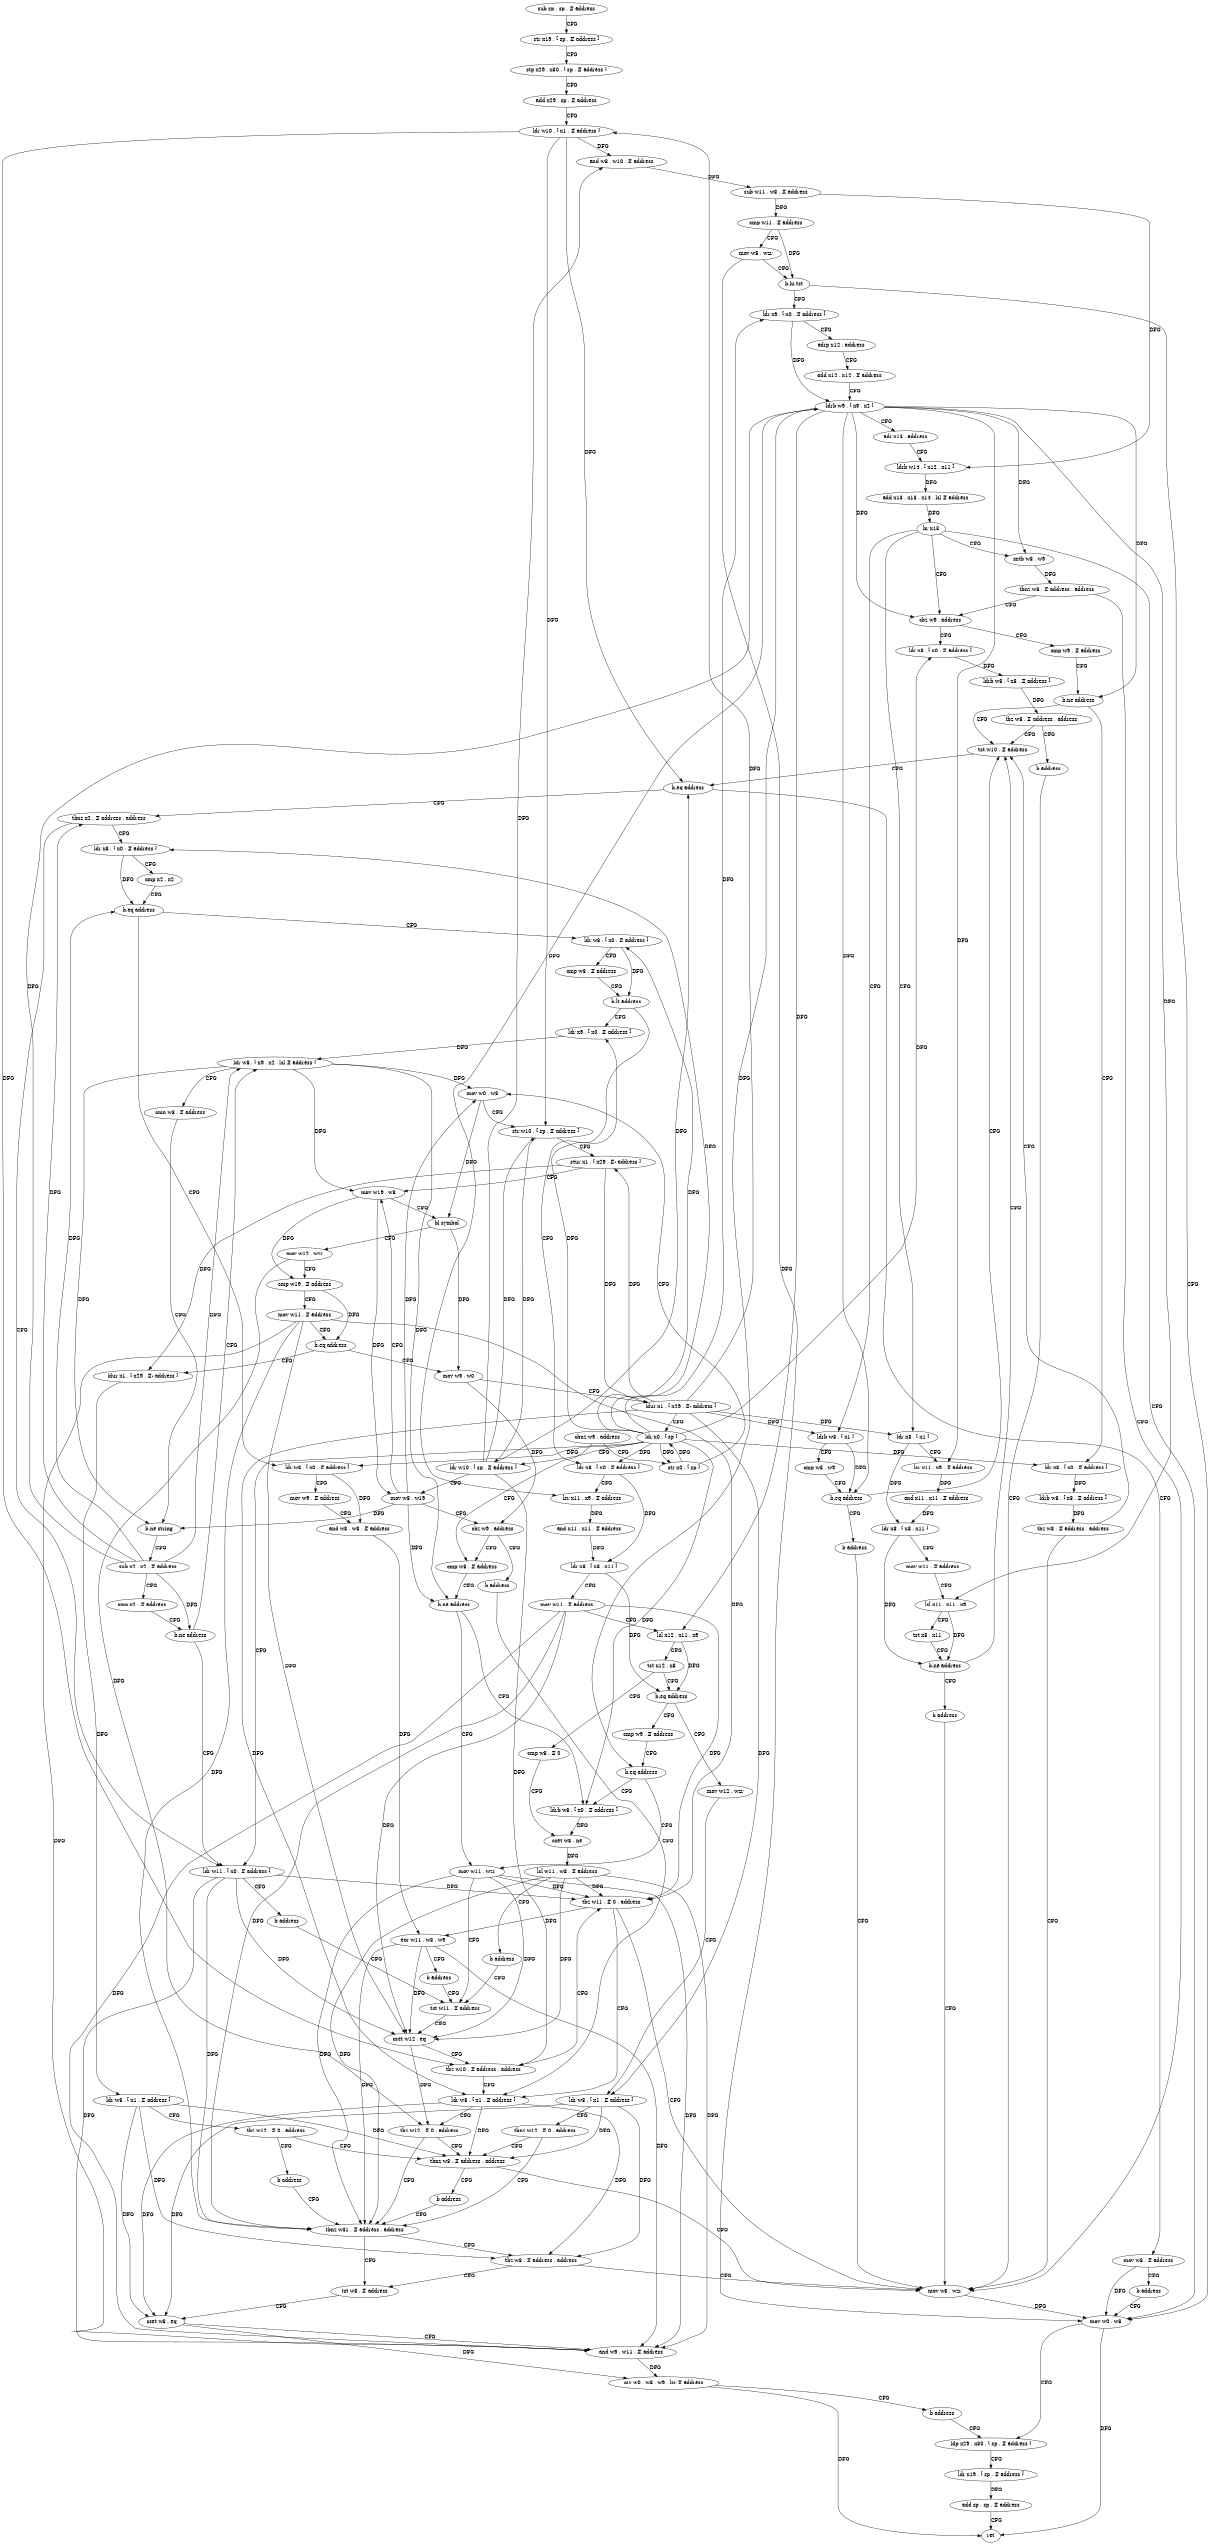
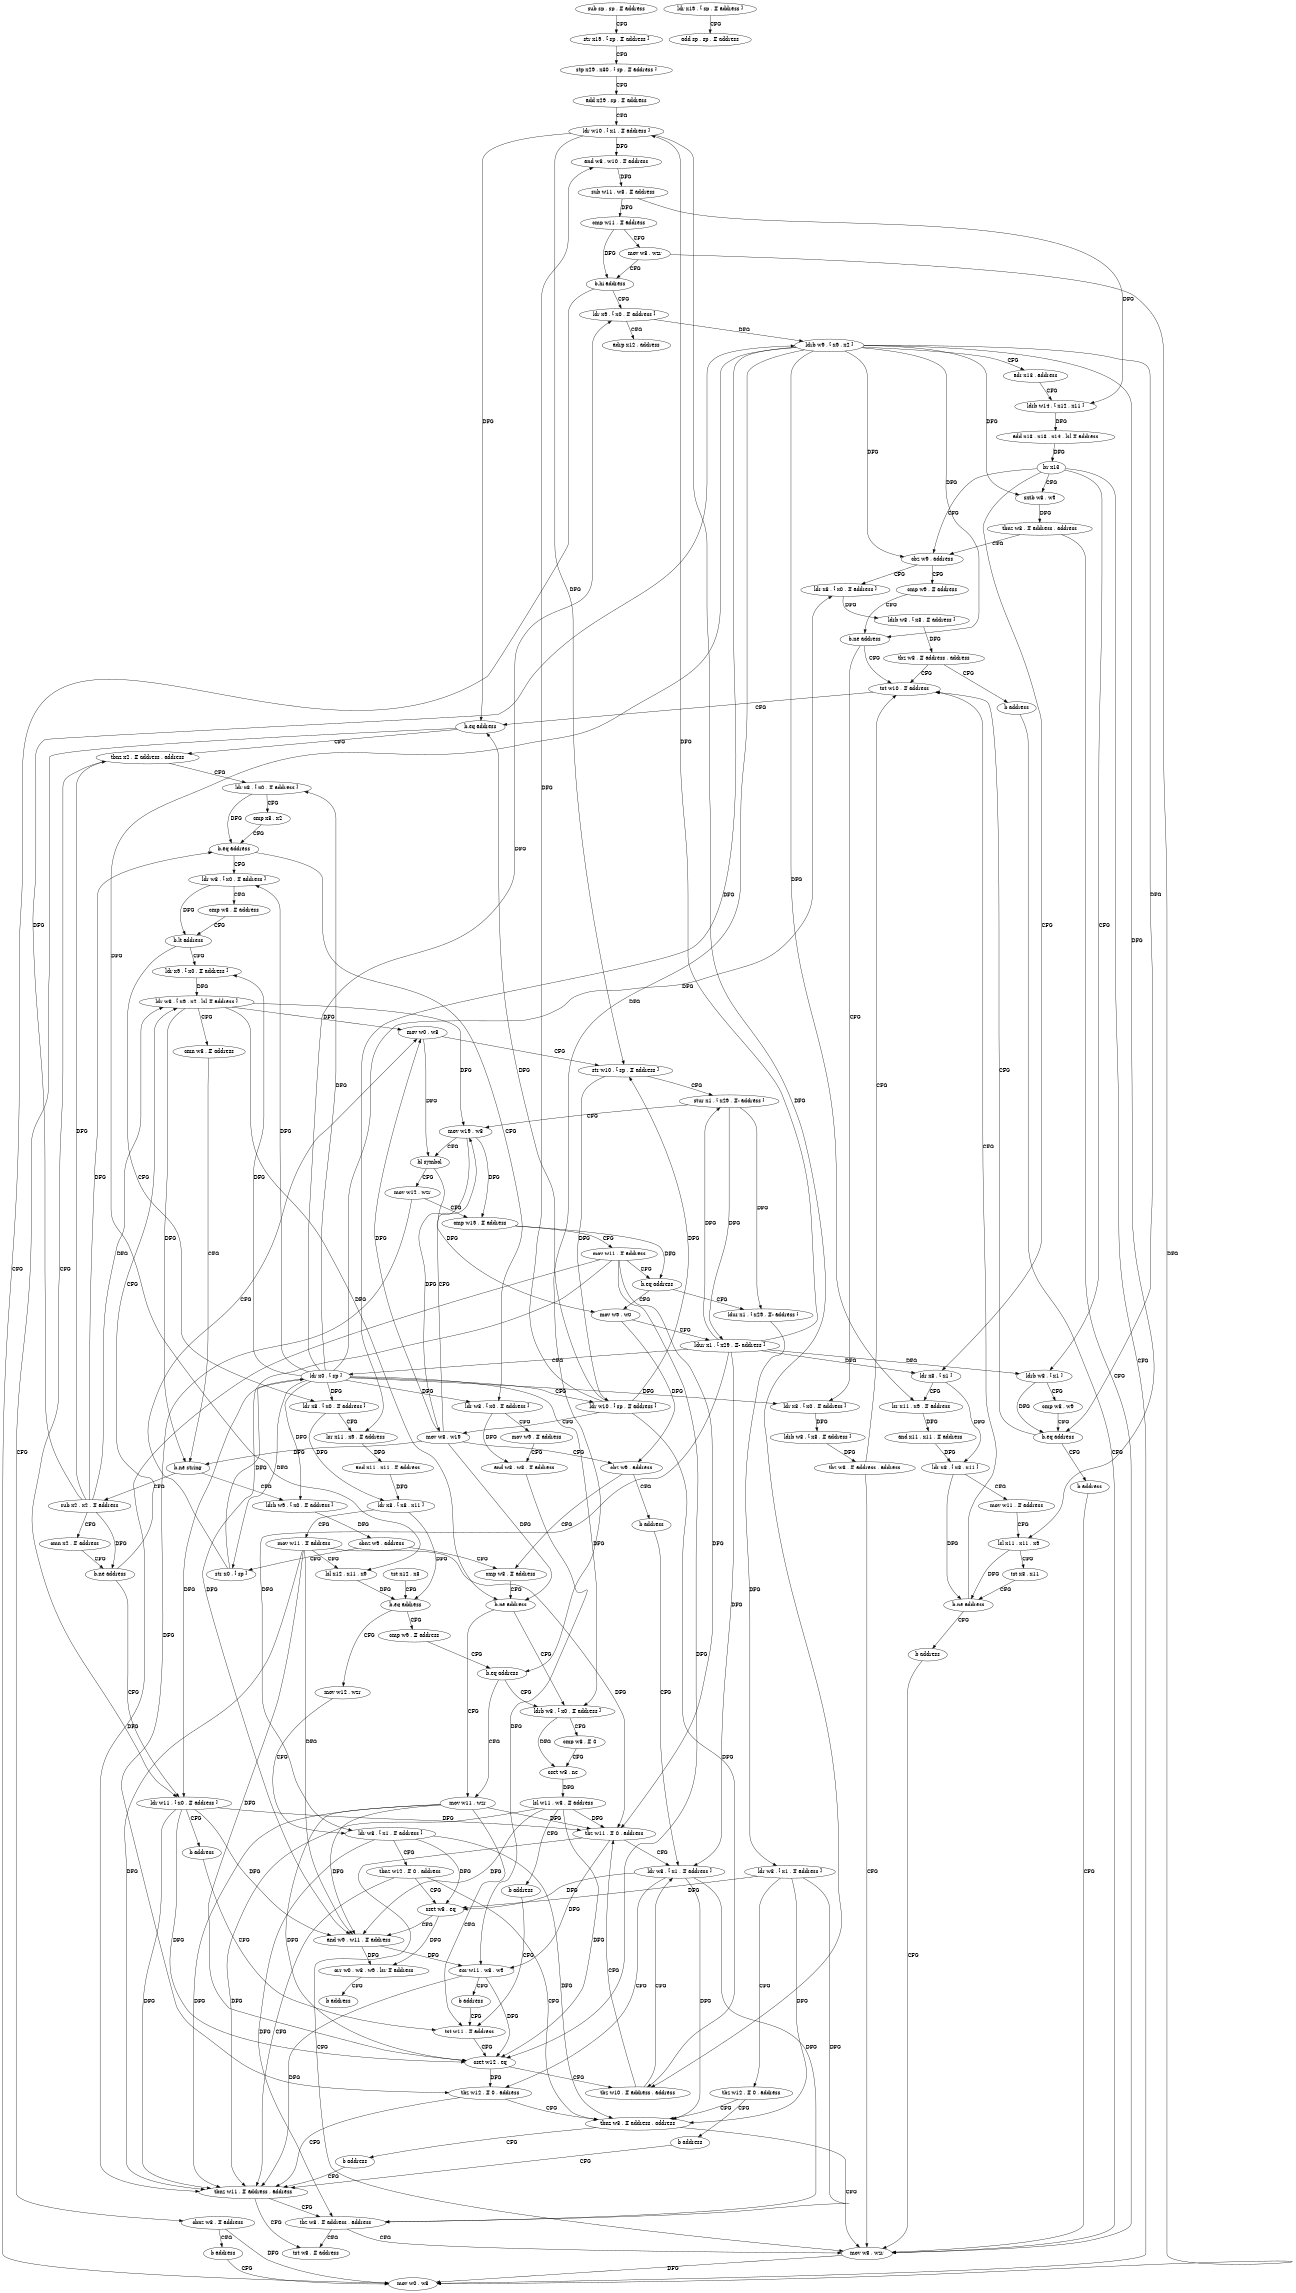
node "b.hi tst": label "b.hi tst" -> "b.hi address"
node "add x12 , x12 , # address": removed
node "cmp x2 , x2": label "cmp x2 , x2" -> "cmp x8 , x2"
node "ldrb w9 , [ x0 , # address ]": added
edge "lsl x12 , x11 , x9" -> "tst x12 , x8": removed, label "CFG"
edge "ldr x0 , [ sp ]" -> "ldr w11 , [ x0 , # address ]": label "CFG" -> "DFG"
edge "tst x12 , x8" -> "cmp w8 , # 0": now "ldrb w8 , [ x0 , # address ]" -> "cmp w8 , # 0"
edge "eor w11 , w8 , w9" -> "and w9 , w11 , # address": reversed
node "tbnz w31 , # address , address": label "tbnz w31 , # address , address" -> "tbnz w11 , # address , address"
node "mov w8 , # address": label "mov w8 , # address" -> "cbnz w8 , # address"
edge "tst w8 , # address" -> "cset w8 , eq": now "tbnz w12 , # 0 , address" -> "cset w8 , eq"
node "ldp x29 , x30 , [ sp , # address ]": removed
edge "ldr x19 , [ sp , # address ]" -> "add sp , sp , # address": label "DFG" -> "CFG"
node "ret": removed
